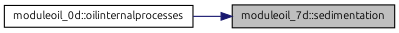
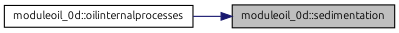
node "moduleoil_7d::sedimentation": label "moduleoil_7d::sedimentation" -> "moduleoil_0d::sedimentation"
